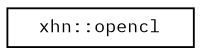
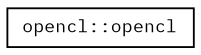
node "xhn::opencl": label "xhn::opencl" -> "opencl::opencl"
